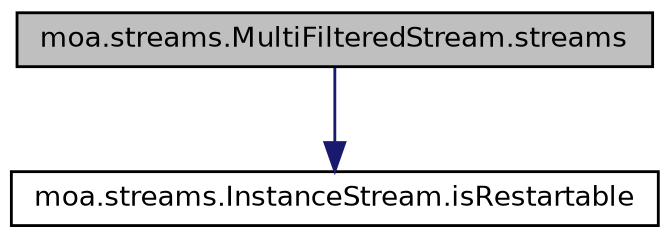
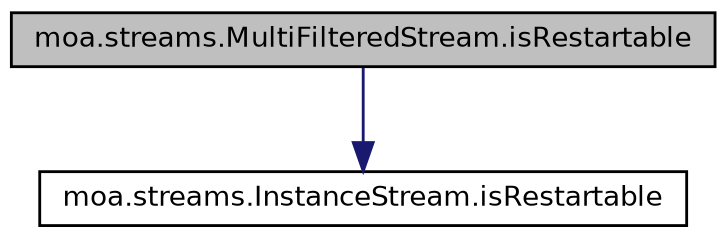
node "moa.streams.MultiFilteredStream.streams": label "moa.streams.MultiFilteredStream.streams" -> "moa.streams.MultiFilteredStream.isRestartable"
